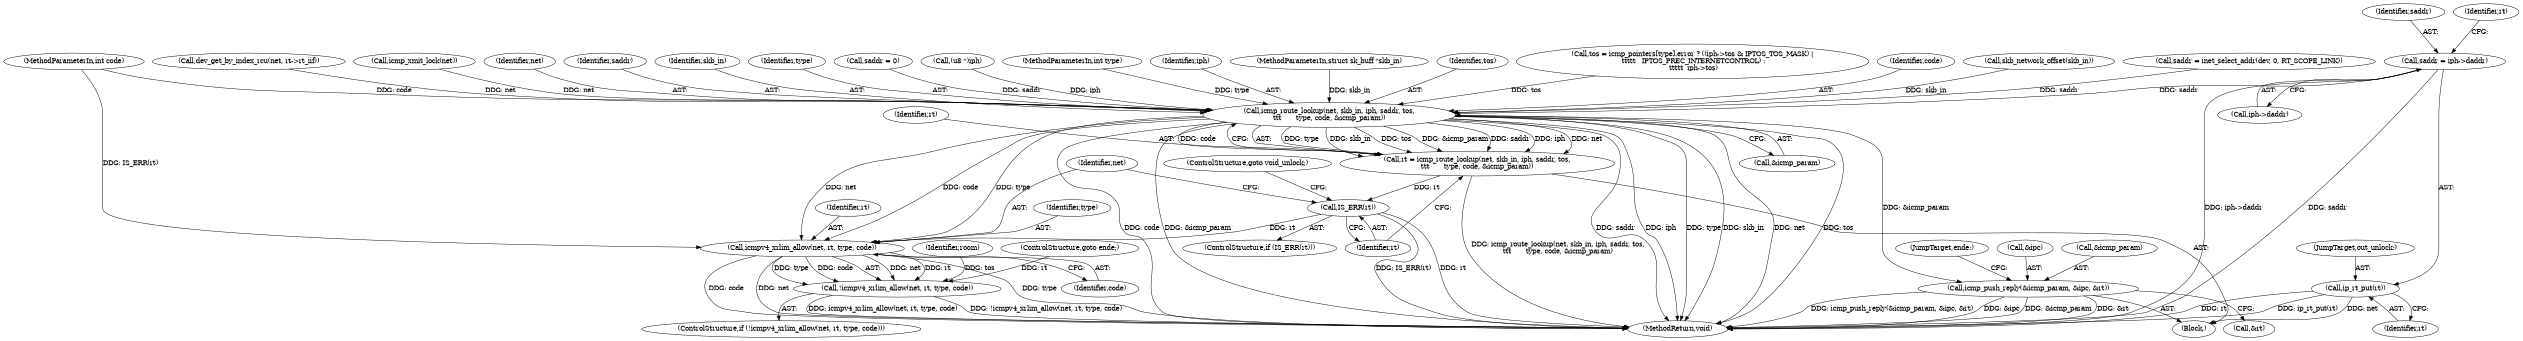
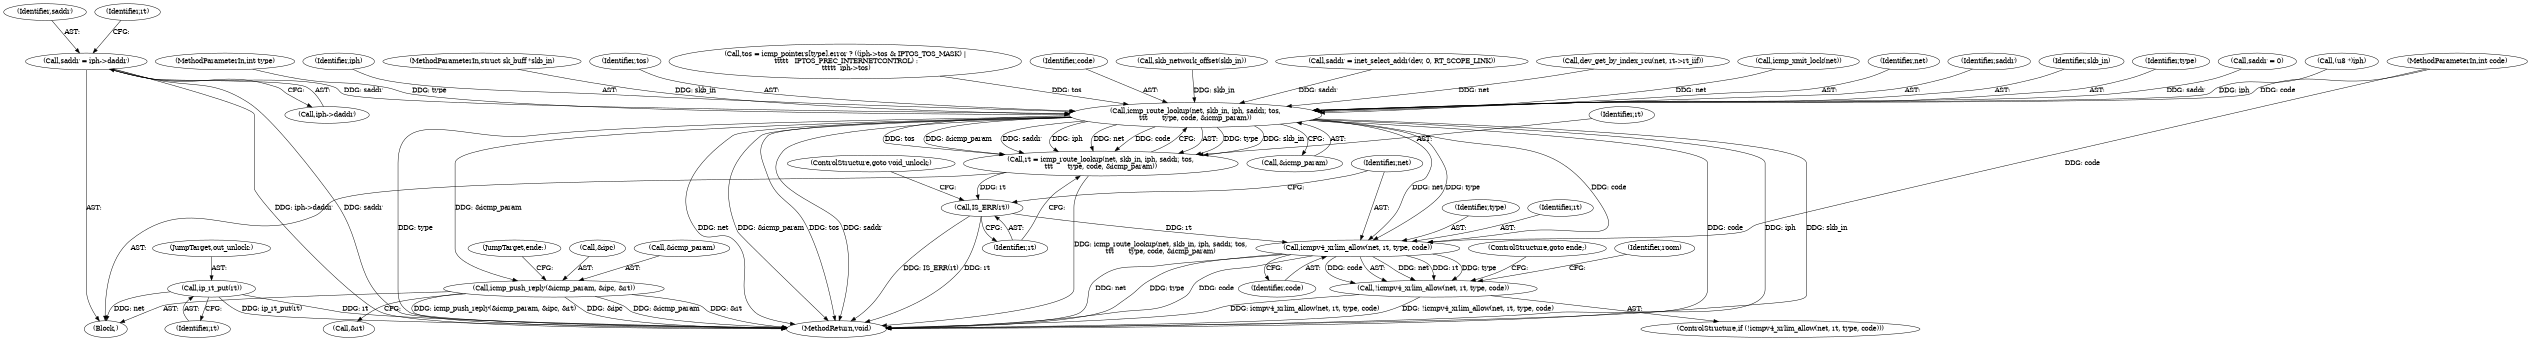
edge "(MethodParameterIn,int code)" -> "(Call,icmpv4_xrlim_allow(net, rt, type, code))": label "DDG: IS_ERR(rt)" -> "DDG: code"
edge "(Call,saddr = iph->daddr)" -> "(Call,ip_rt_put(rt))": now "(Call,saddr = iph->daddr)" -> "(Block,)"
node "(ControlStructure,if (IS_ERR(rt)))": removed
edge "(Identifier,room)" -> "(Call,!icmpv4_xrlim_allow(net, rt, type, code))": label "DDG: tos" -> "CFG: "
edge "(ControlStructure,goto ende;)" -> "(Call,!icmpv4_xrlim_allow(net, rt, type, code))": label "DDG: rt" -> "CFG: "
